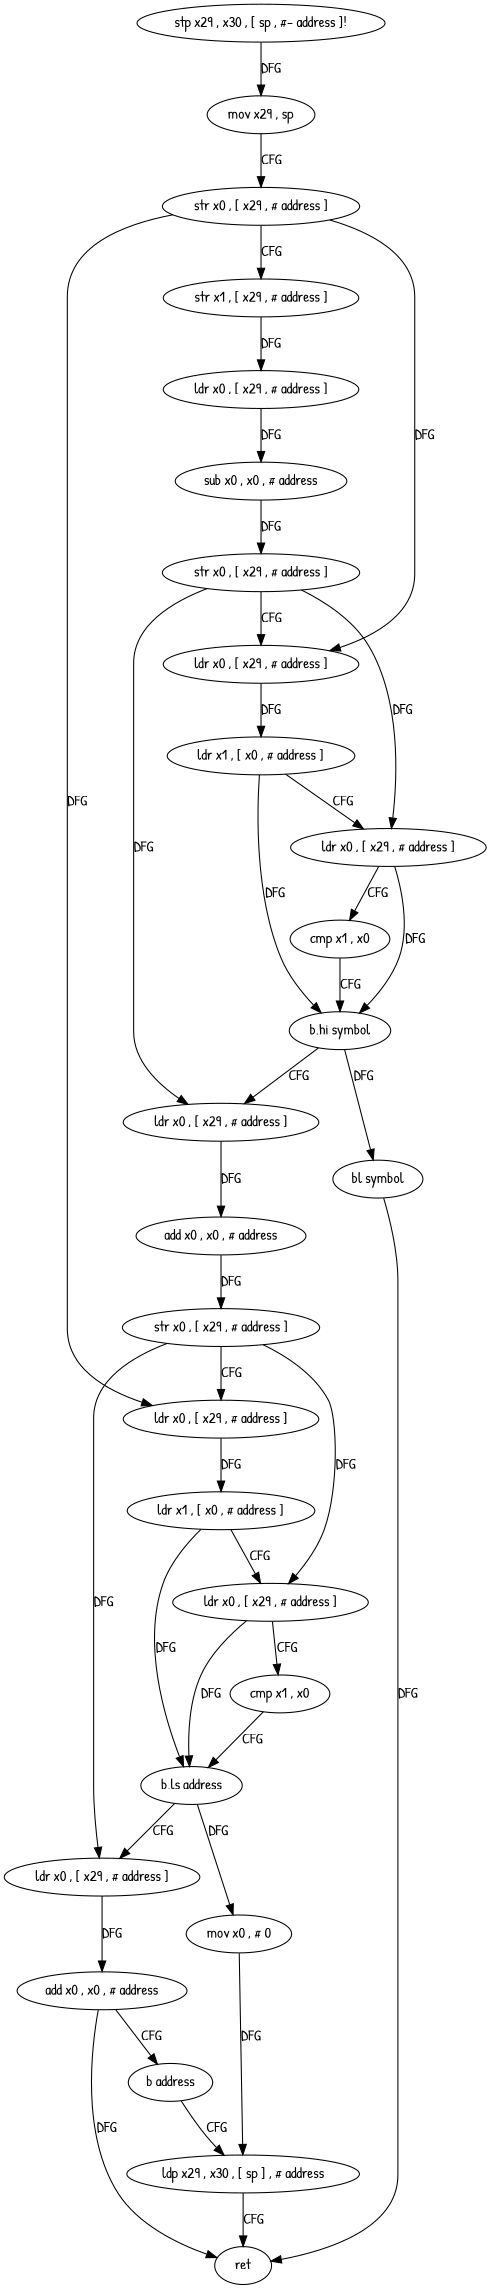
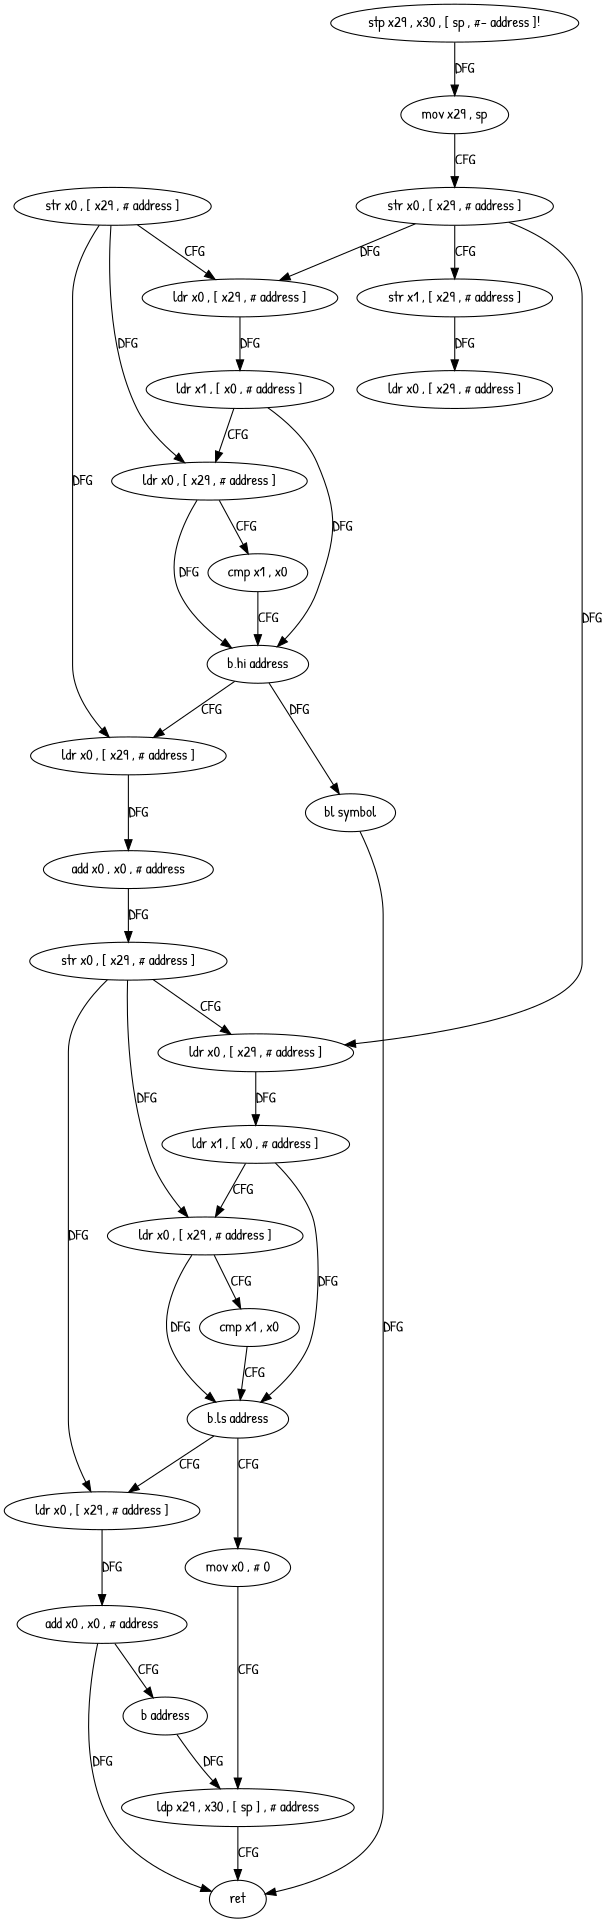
node "sub x0 , x0 , # address": removed
node "b.hi symbol": label "b.hi symbol" -> "b.hi address"
edge "b.ls address" -> "mov x0 , # 0": label "DFG" -> "CFG"
edge "mov x0 , # 0" -> "ldp x29 , x30 , [ sp ] , # address": label "DFG" -> "CFG"
edge "b address" -> "ldp x29 , x30 , [ sp ] , # address": label "CFG" -> "DFG"
